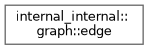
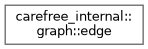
node "internal_internal:: graph::edge": label "internal_internal:: graph::edge" -> "carefree_internal:: graph::edge"
